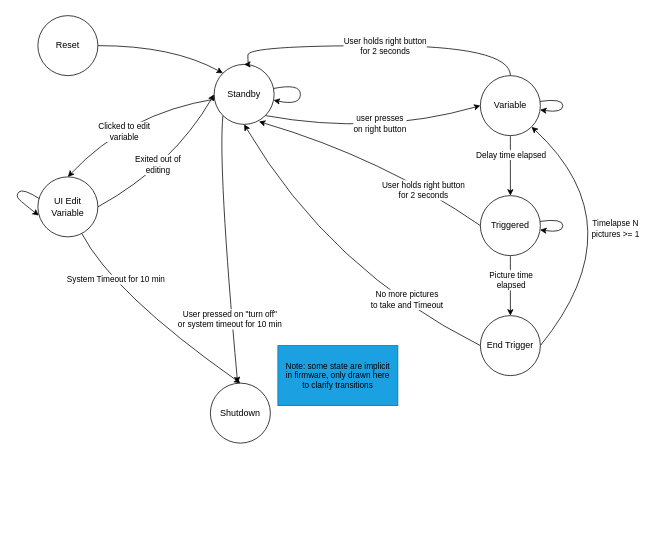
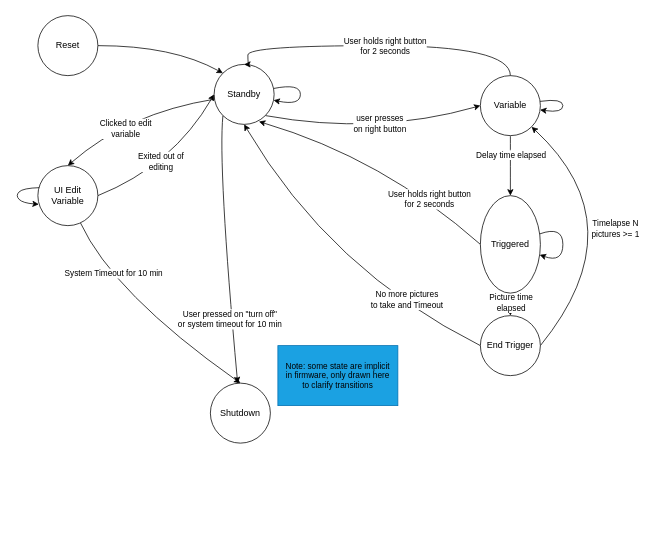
node "UI Edit Variable": moved (68, 207) -> (68, 195)
node "Triggered": size 60x60 -> 60x98
